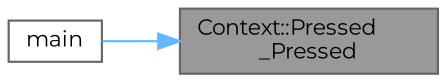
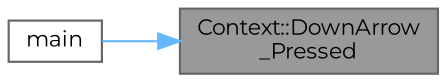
node "Context::Pressed _Pressed": label "Context::Pressed _Pressed" -> "Context::DownArrow _Pressed"
